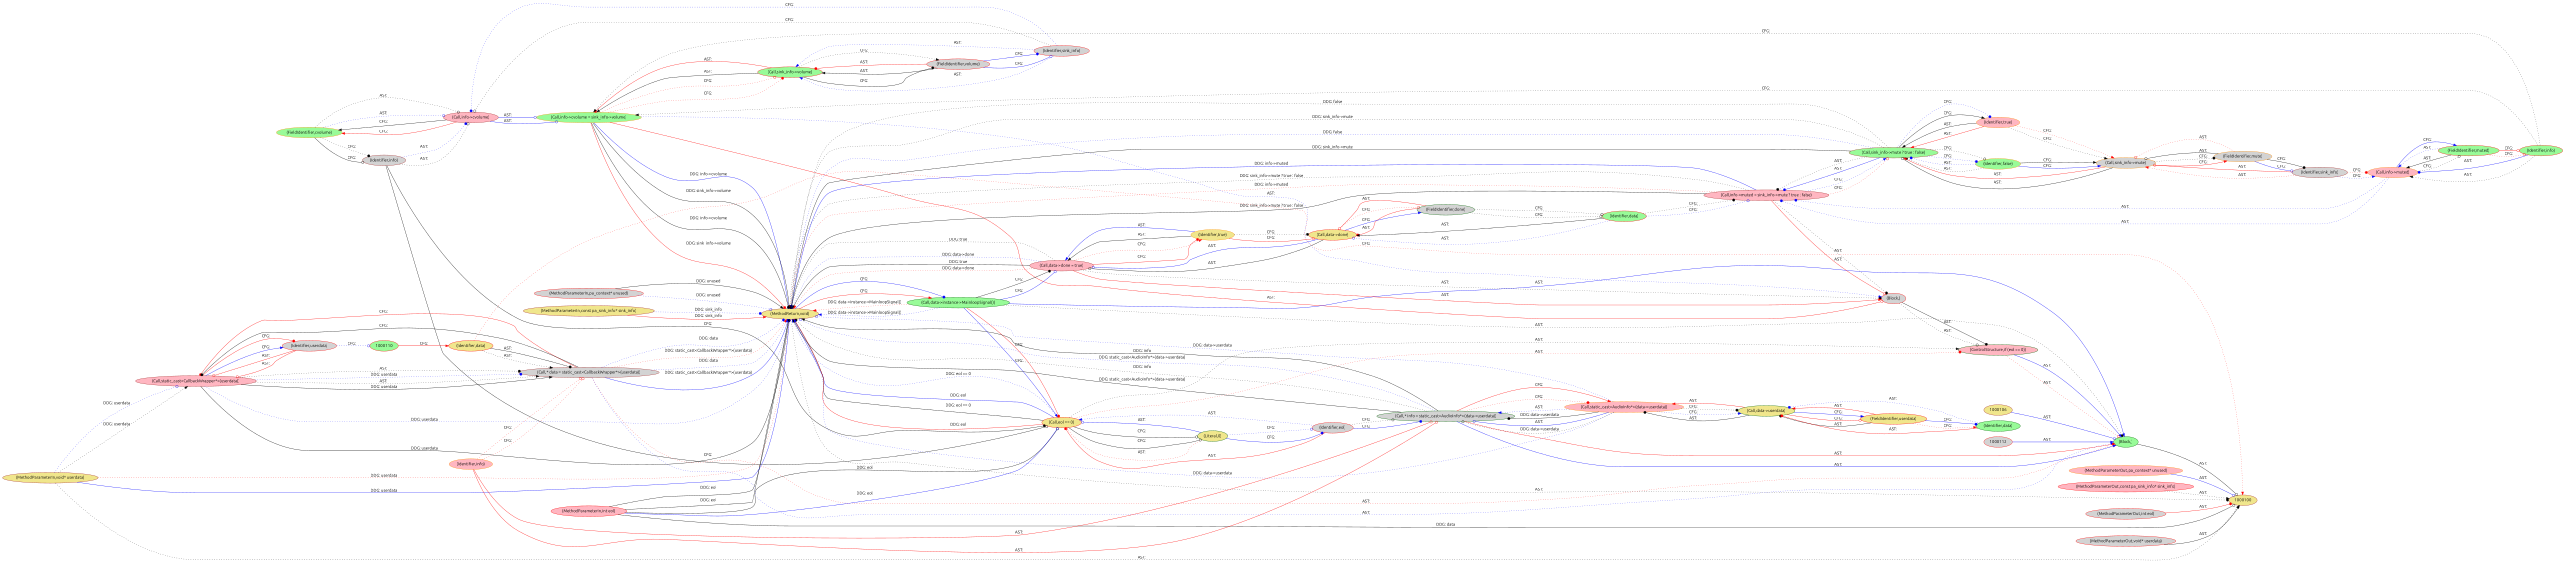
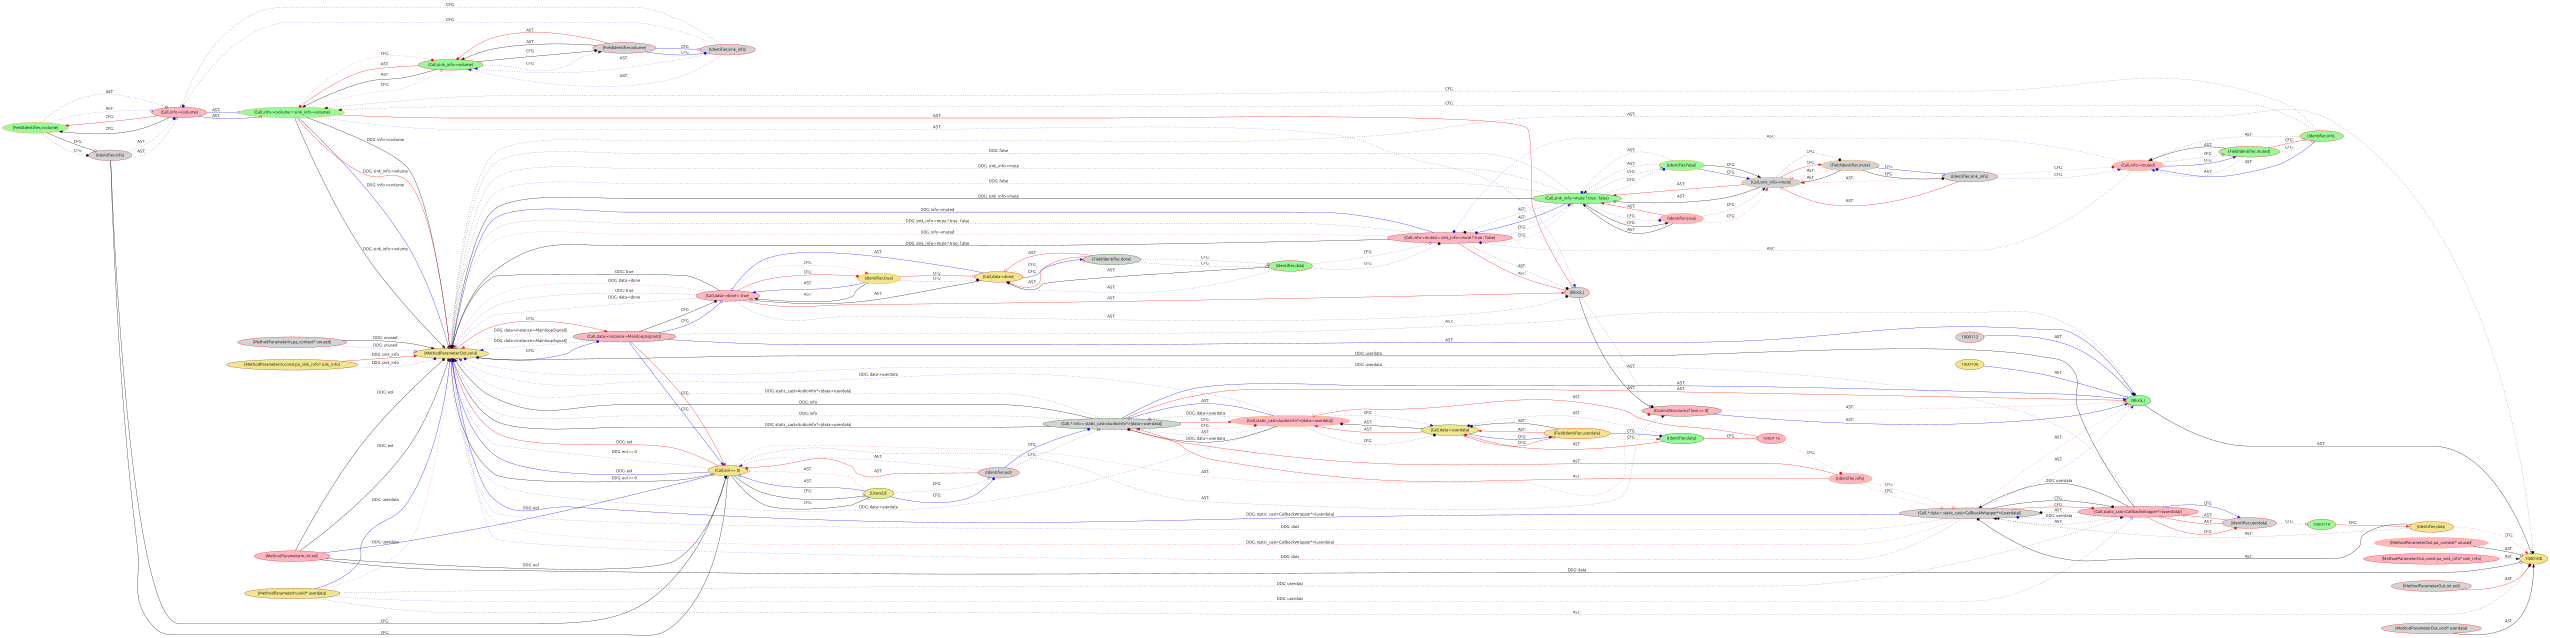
node "(Call,data->instance->MainloopSignal())": fillcolor palegreen -> lightpink
node "(MethodReturn,void)": label "(MethodReturn,void)" -> "(MethodParameterOut,void)"
node "1000116": added
edge "(MethodParameterOut,pa_context* unused)" -> "1000100": color blue -> black
